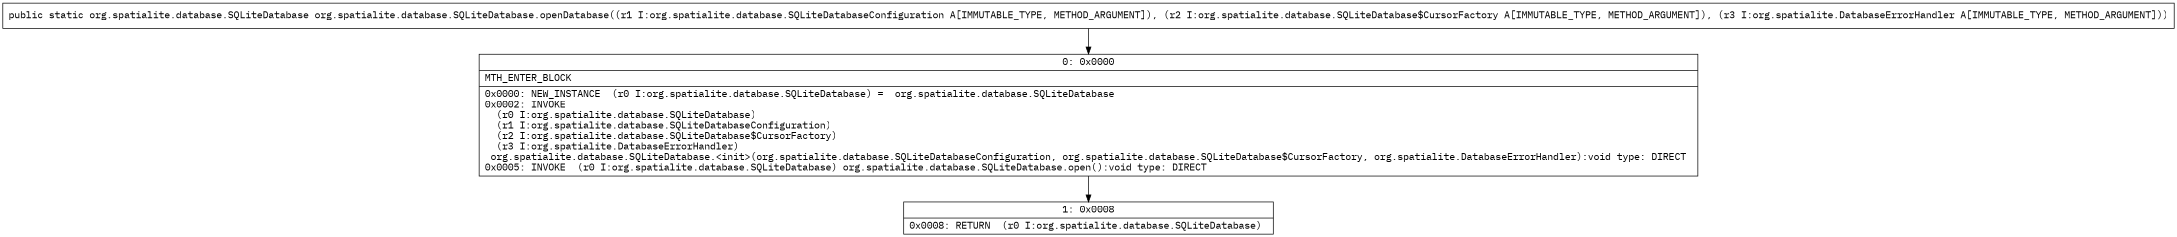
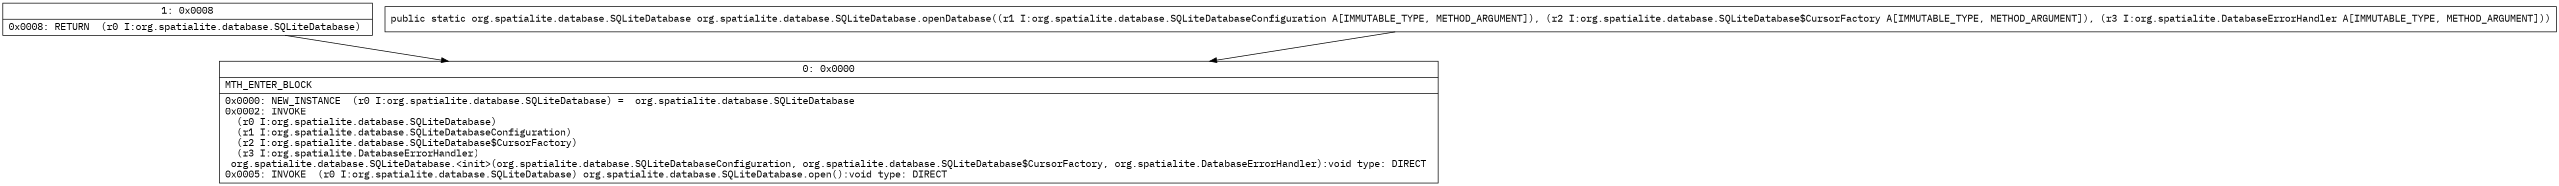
edge "0: 0x0000" -> "1: 0x0008": reversed
